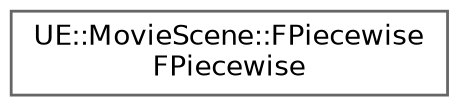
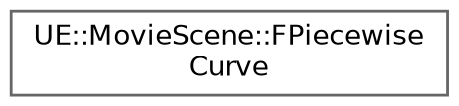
node "UE::MovieScene::FPiecewise FPiecewise": label "UE::MovieScene::FPiecewise FPiecewise" -> "UE::MovieScene::FPiecewise Curve"
